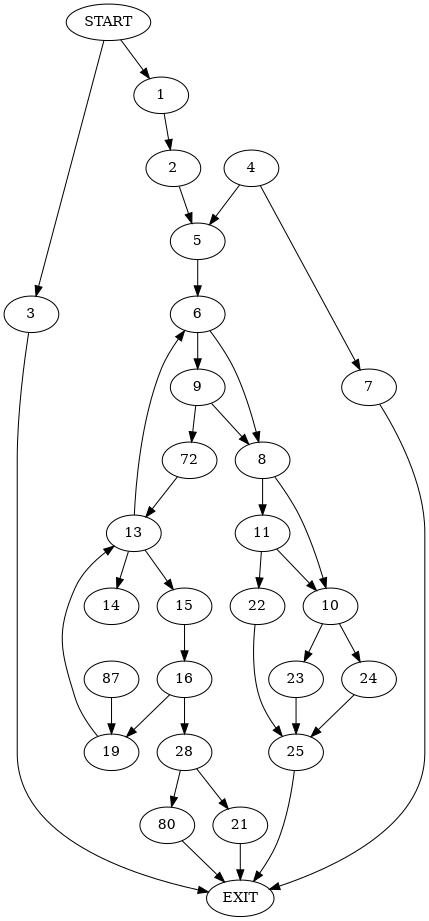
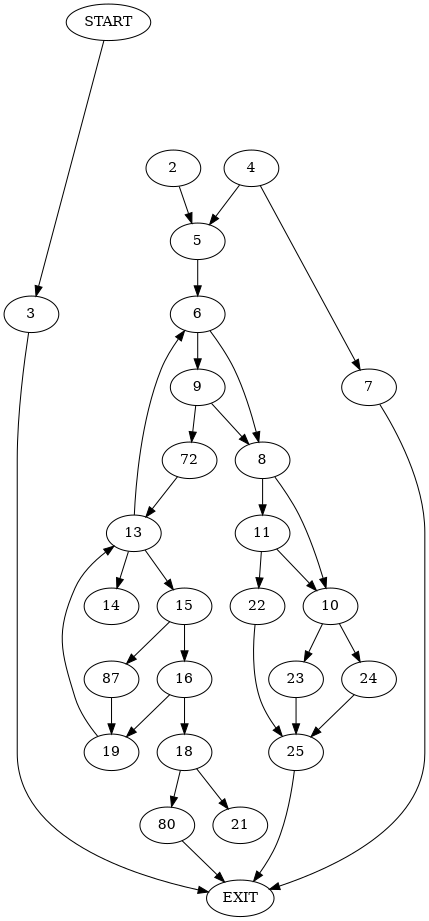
node "1": removed
edge "15" -> "87": added
node "28": label "28" -> "18"
edge "21" -> "EXIT": removed
